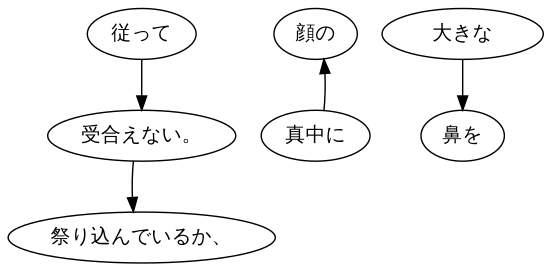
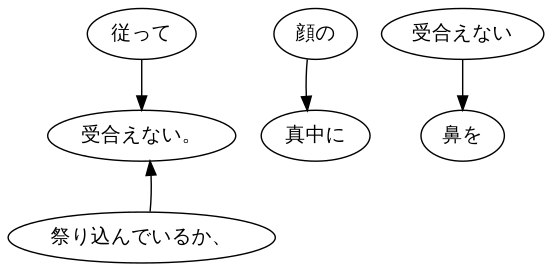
node "大きな": label "大きな" -> "受合えない"
edge "真中に" -> "顔の": reversed
edge "受合えない。" -> "祭り込んでいるか、": reversed
